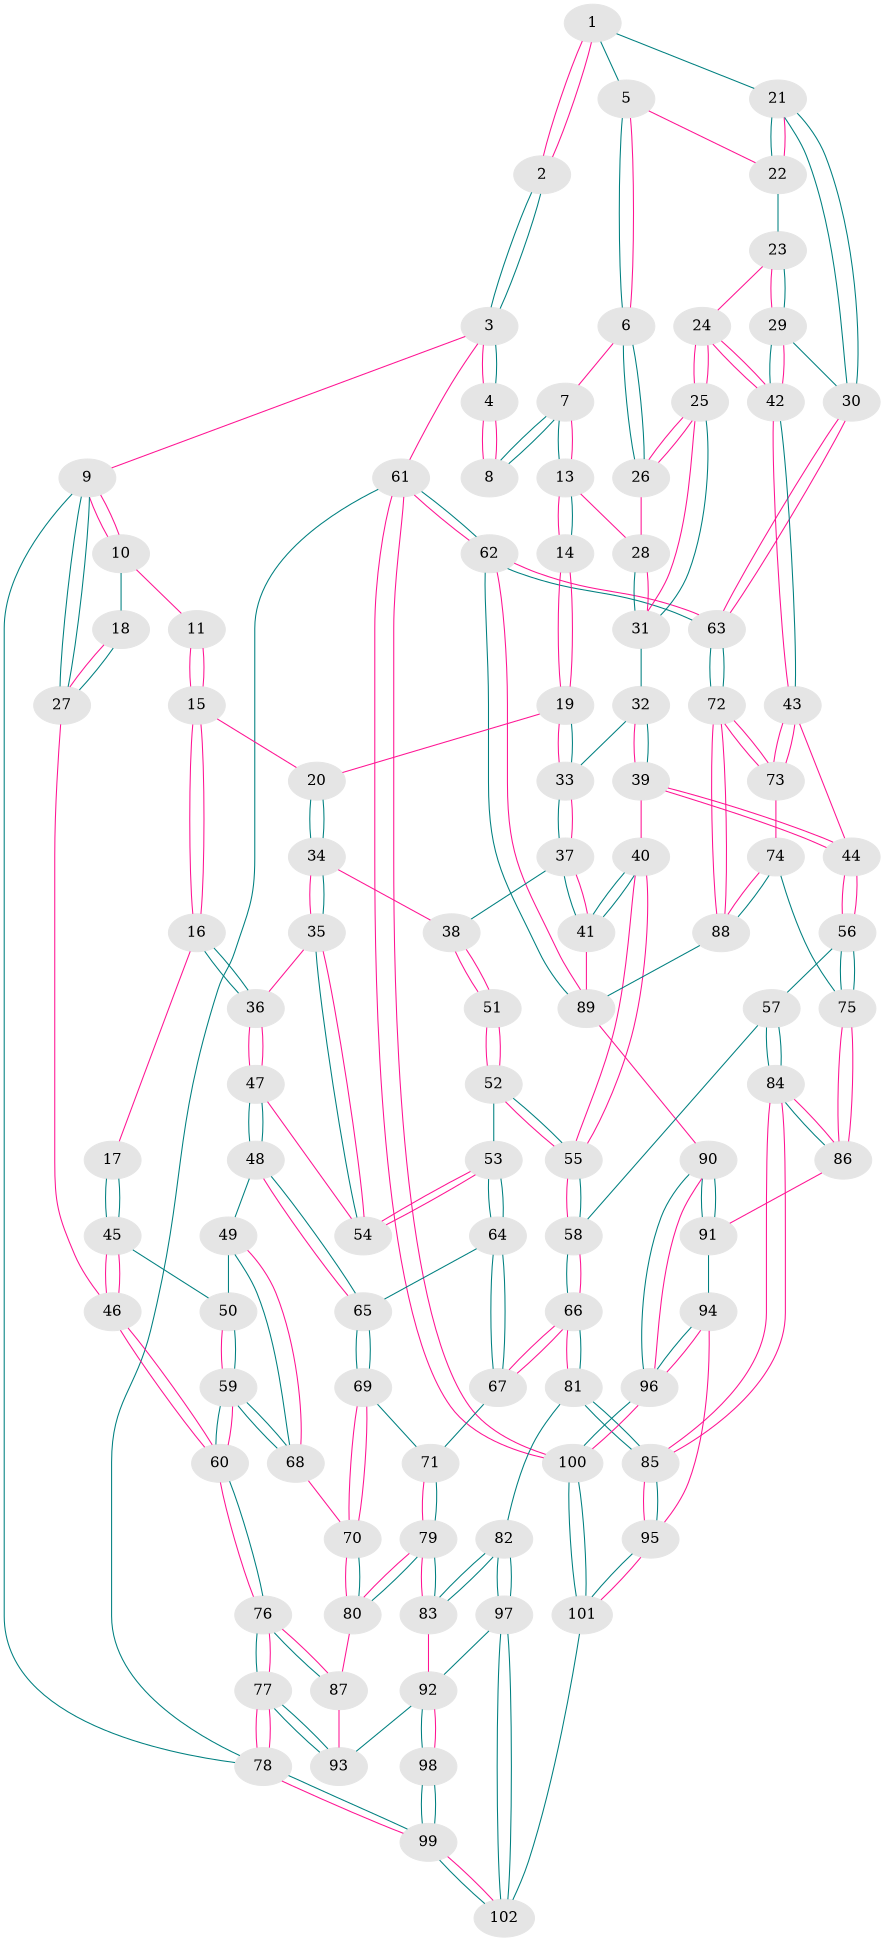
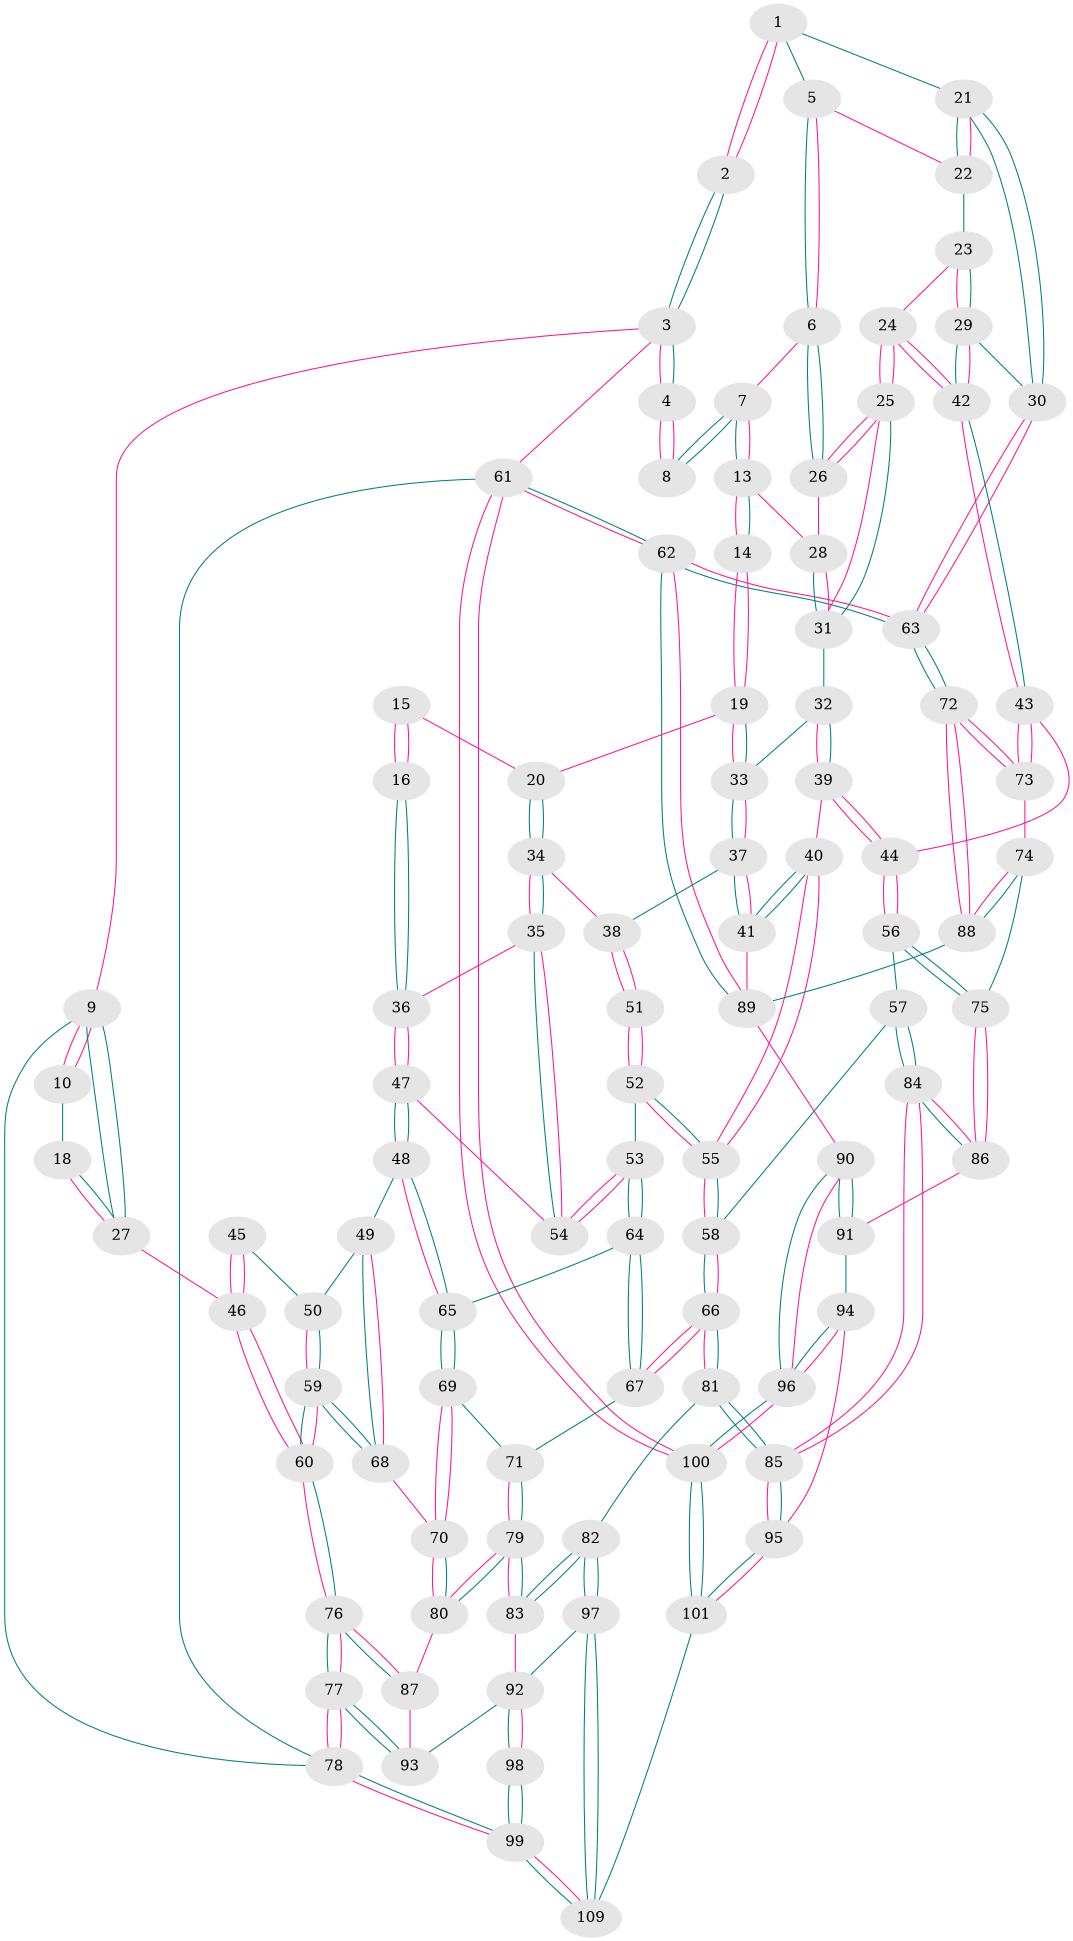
node "11": removed
node "17": removed
node "102": label "102" -> "109"
